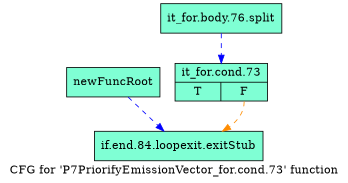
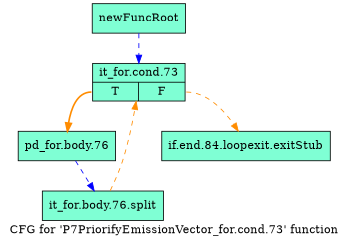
edge "it_for.body.76.split" -> "it_for.cond.73": color blue -> darkorange
edge "newFuncRoot" -> "if.end.84.loopexit.exitStub": now "newFuncRoot" -> "it_for.cond.73"
node "pd_for.body.76": added
